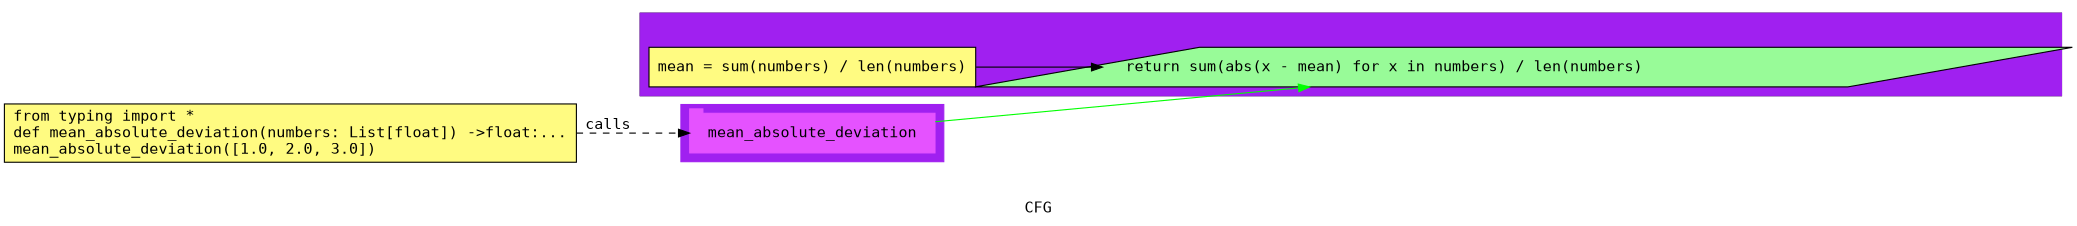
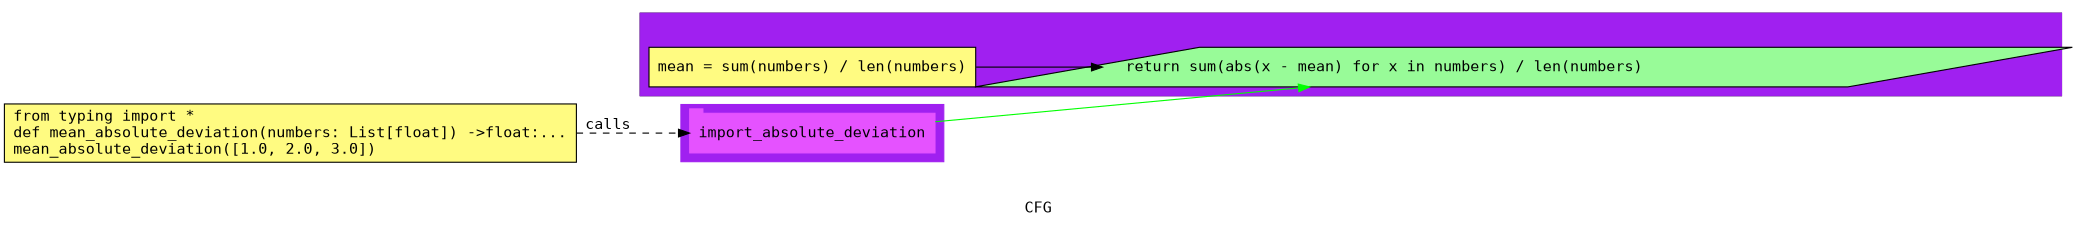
node "mean_absolute_deviation": label "mean_absolute_deviation" -> "import_absolute_deviation"
